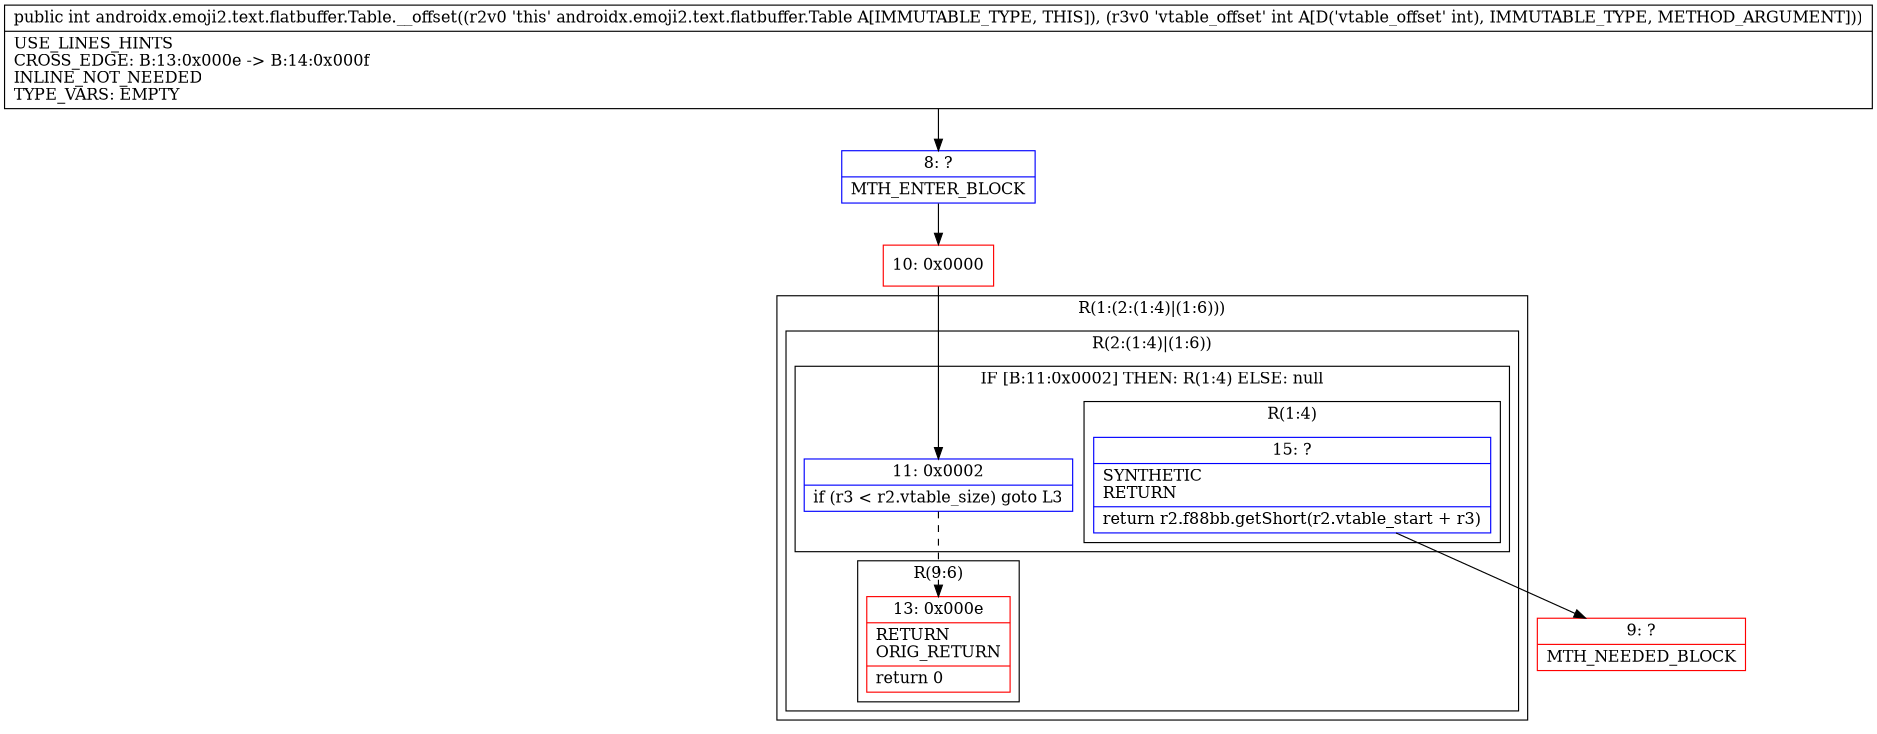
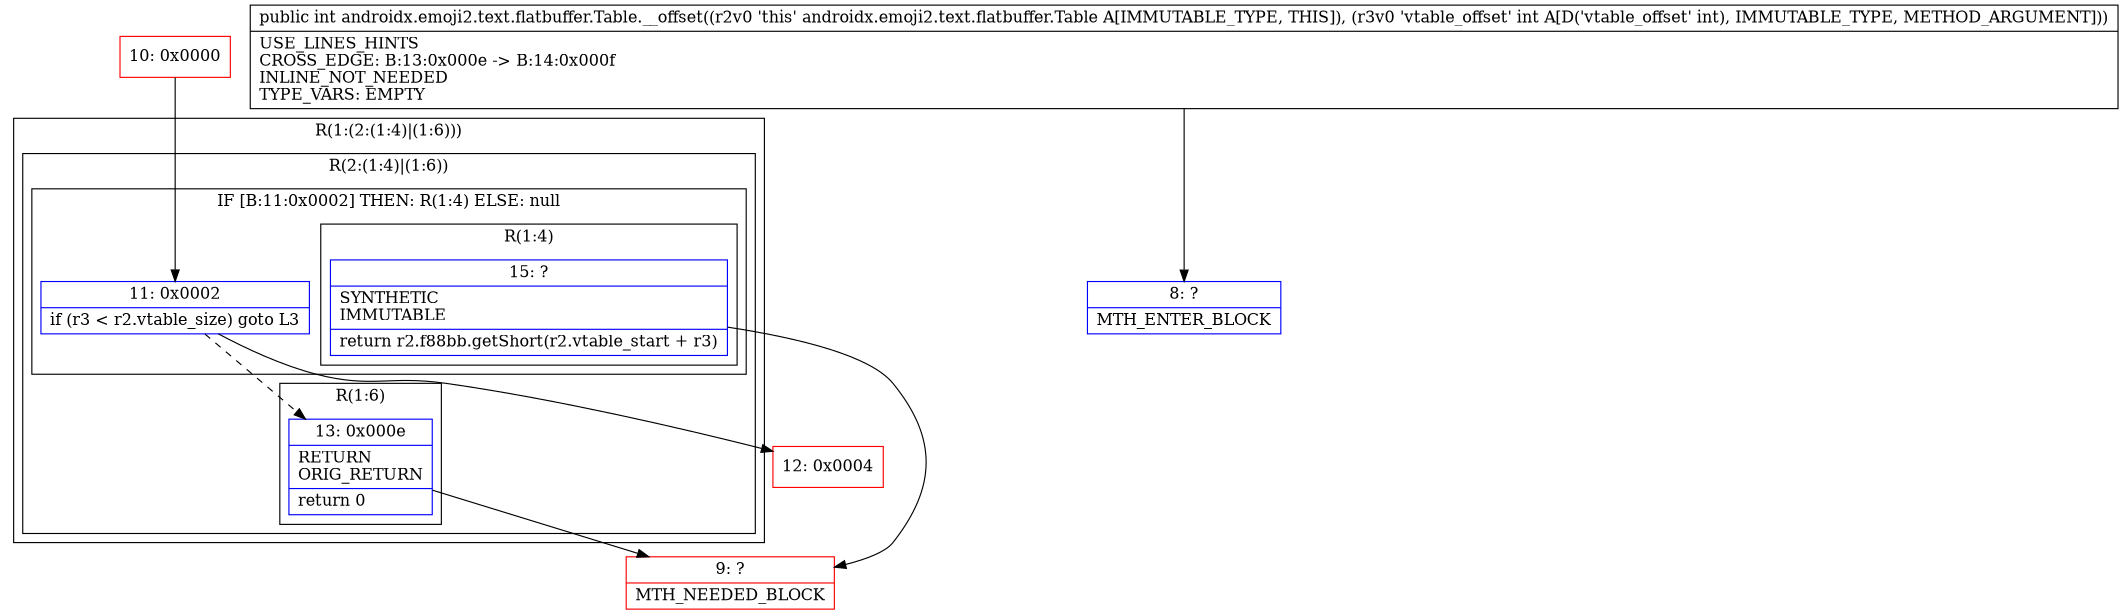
edge "8: ?" -> "10: 0x0000": removed
node "12: 0x0004": added
node "15: ?": text "RETURN" -> "IMMUTABLE"
edge "13: 0x000e" -> "9: ?": added
cluster "R(9:6)": label "R(9:6)" -> "R(1:6)"
node "13: 0x000e": color red -> blue
